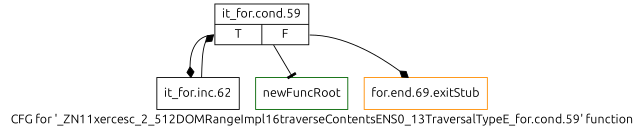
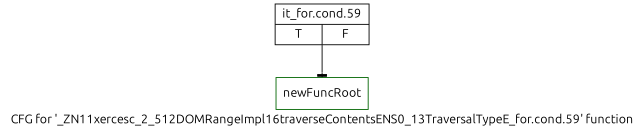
node "it_for.inc.62": removed
node "for.end.69.exitStub": removed
